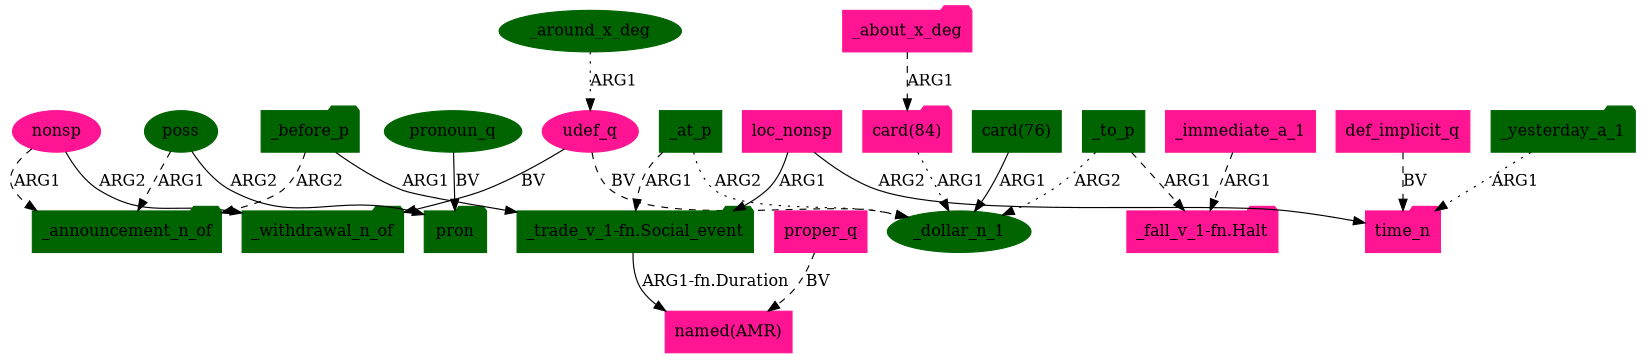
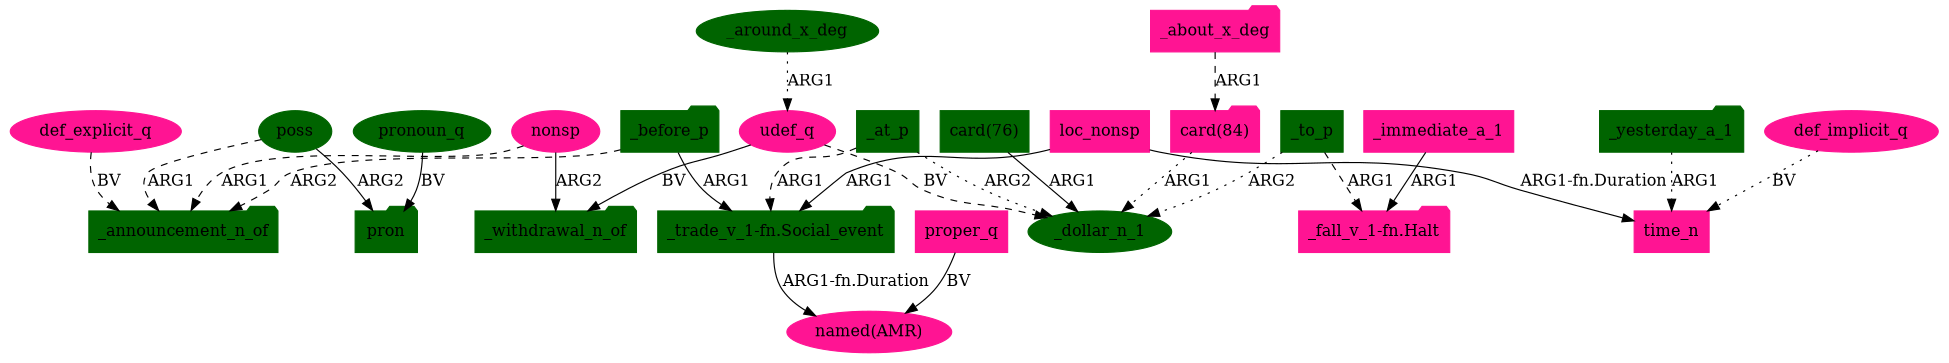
node "def_explicit_q": added
node "def_implicit_q": shape box -> ellipse
edge "_immediate_a_1" -> "_fall_v_1-fn.Halt": style dashed -> solid
edge "def_implicit_q" -> "time_n": style dashed -> dotted
edge "loc_nonsp" -> "time_n": label "ARG2" -> "ARG1-fn.Duration"
node "time_n": shape folder -> box
edge "proper_q" -> "named(AMR)": style dashed -> solid
node "named(AMR)": shape box -> ellipse
